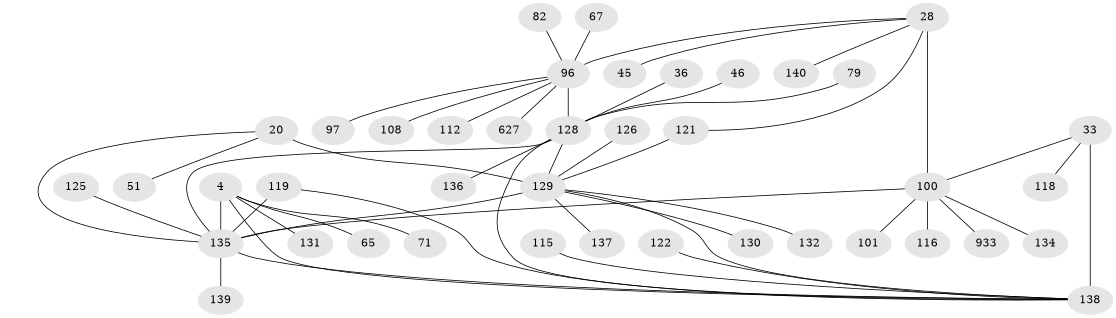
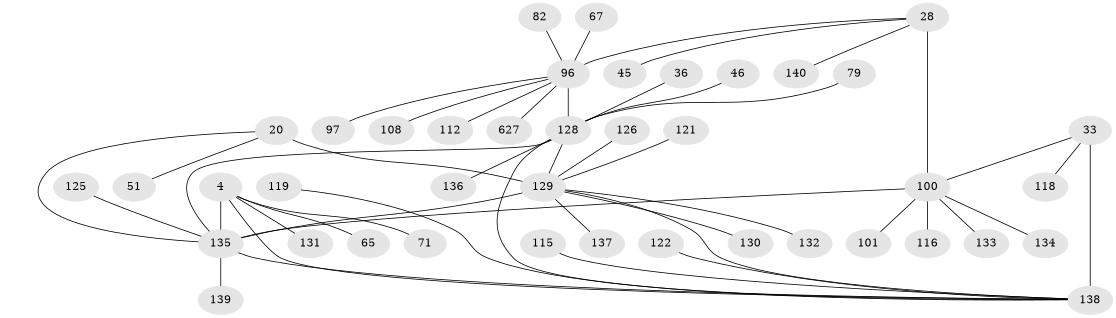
edge "28" -- "121": removed
edge "119" -- "135": removed
node "933": label "933" -> "133"
